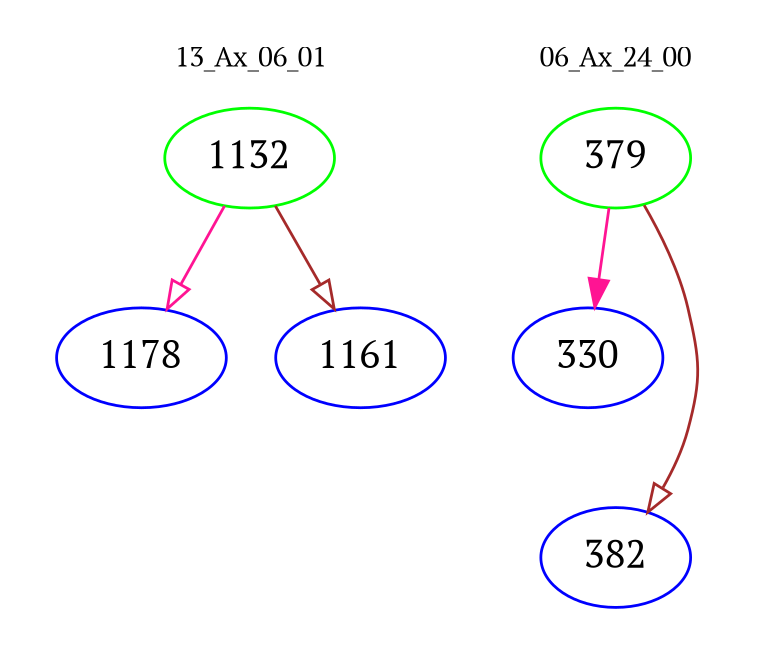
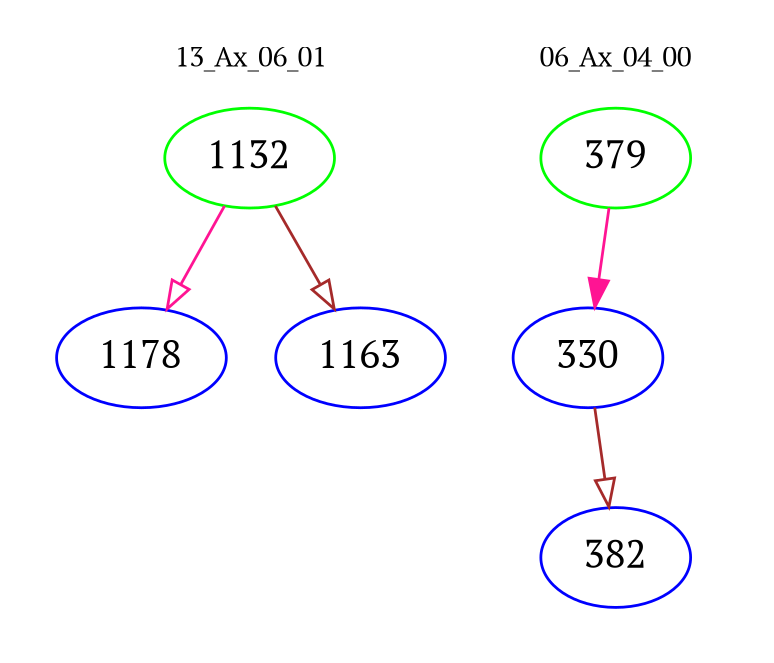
cluster "06_Ax_24_00": label "06_Ax_24_00" -> "06_Ax_04_00"
edge "379" -> "382": now "330" -> "382"
node "1161": label "1161" -> "1163"
